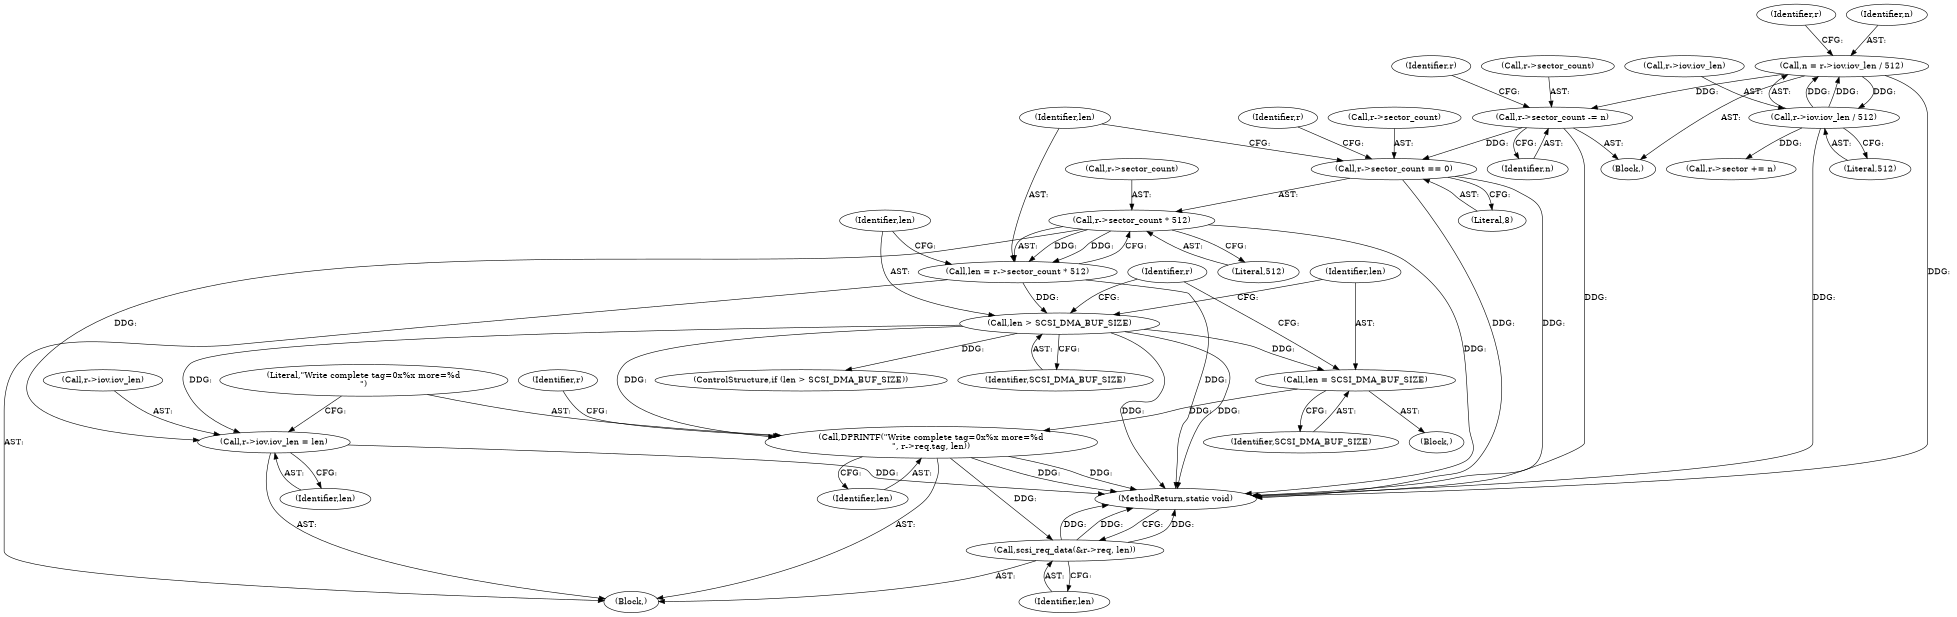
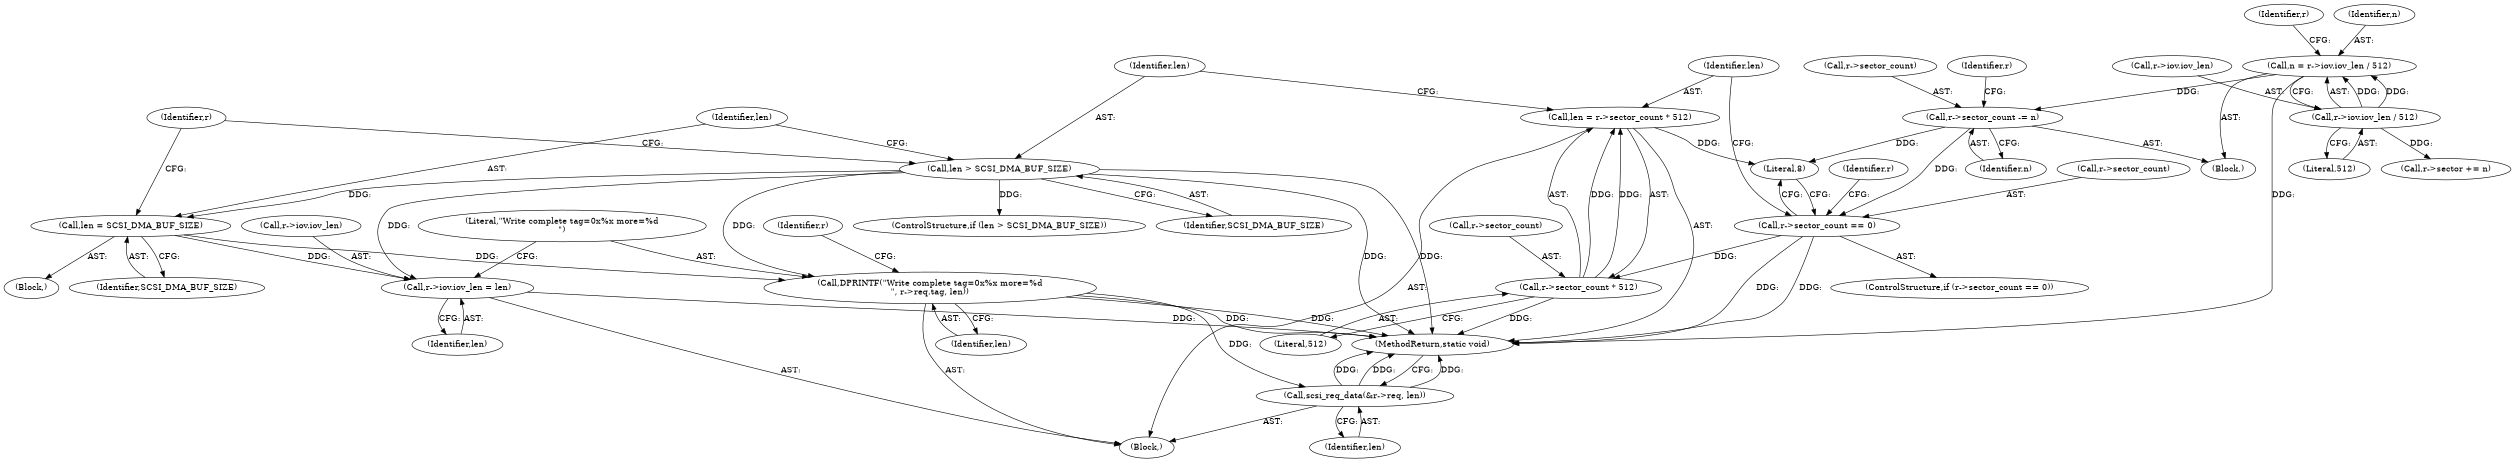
edge "(Call,n = r->iov.iov_len / 512)" -> "(Call,r->iov.iov_len / 512)": label "DDG: " -> "CFG: "
edge "(Call,r->sector_count == 0)" -> "(Call,r->sector_count * 512)": label "AST: " -> "DDG: "
edge "(Literal,8)" -> "(Call,r->sector_count == 0)": label "AST: " -> "CFG: "
edge "(Call,len = r->sector_count * 512)" -> "(Call,r->sector_count * 512)": label "CFG: " -> "AST: "
edge "(Call,r->sector_count * 512)" -> "(Call,r->iov.iov_len = len)": now "(Call,len = SCSI_DMA_BUF_SIZE)" -> "(Call,r->iov.iov_len = len)"
node "(ControlStructure,if (r->sector_count == 0))": added
edge "(Call,len = r->sector_count * 512)" -> "(Call,len > SCSI_DMA_BUF_SIZE)": now "(Call,len = r->sector_count * 512)" -> "(Literal,8)"
edge "(Call,len = r->sector_count * 512)" -> "(MethodReturn,static void)": label "DDG: " -> "AST: "
edge "(Call,r->sector_count -= n)" -> "(MethodReturn,static void)": now "(Call,r->sector_count -= n)" -> "(Literal,8)"
edge "(Call,r->iov.iov_len / 512)" -> "(MethodReturn,static void)": removed, label "DDG:"
